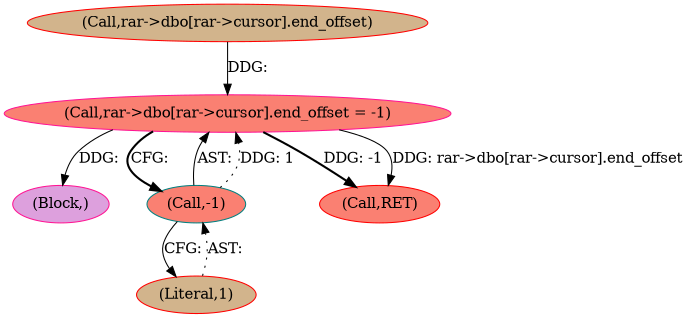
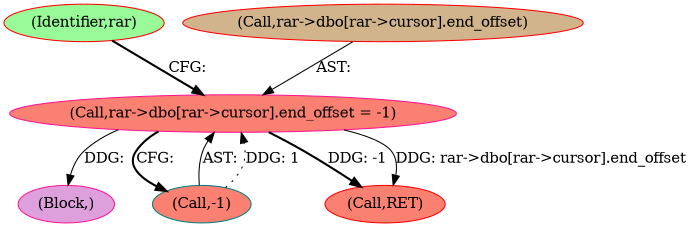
node "(Identifier,rar)": added
edge "(Call,rar->dbo[rar->cursor].end_offset)" -> "(Call,rar->dbo[rar->cursor].end_offset = -1)": label "DDG: " -> "AST: "
node "(Literal,1)": removed
